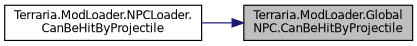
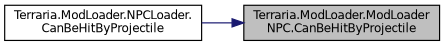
node "Terraria.ModLoader.Global NPC.CanBeHitByProjectile": label "Terraria.ModLoader.Global NPC.CanBeHitByProjectile" -> "Terraria.ModLoader.ModLoader NPC.CanBeHitByProjectile"
